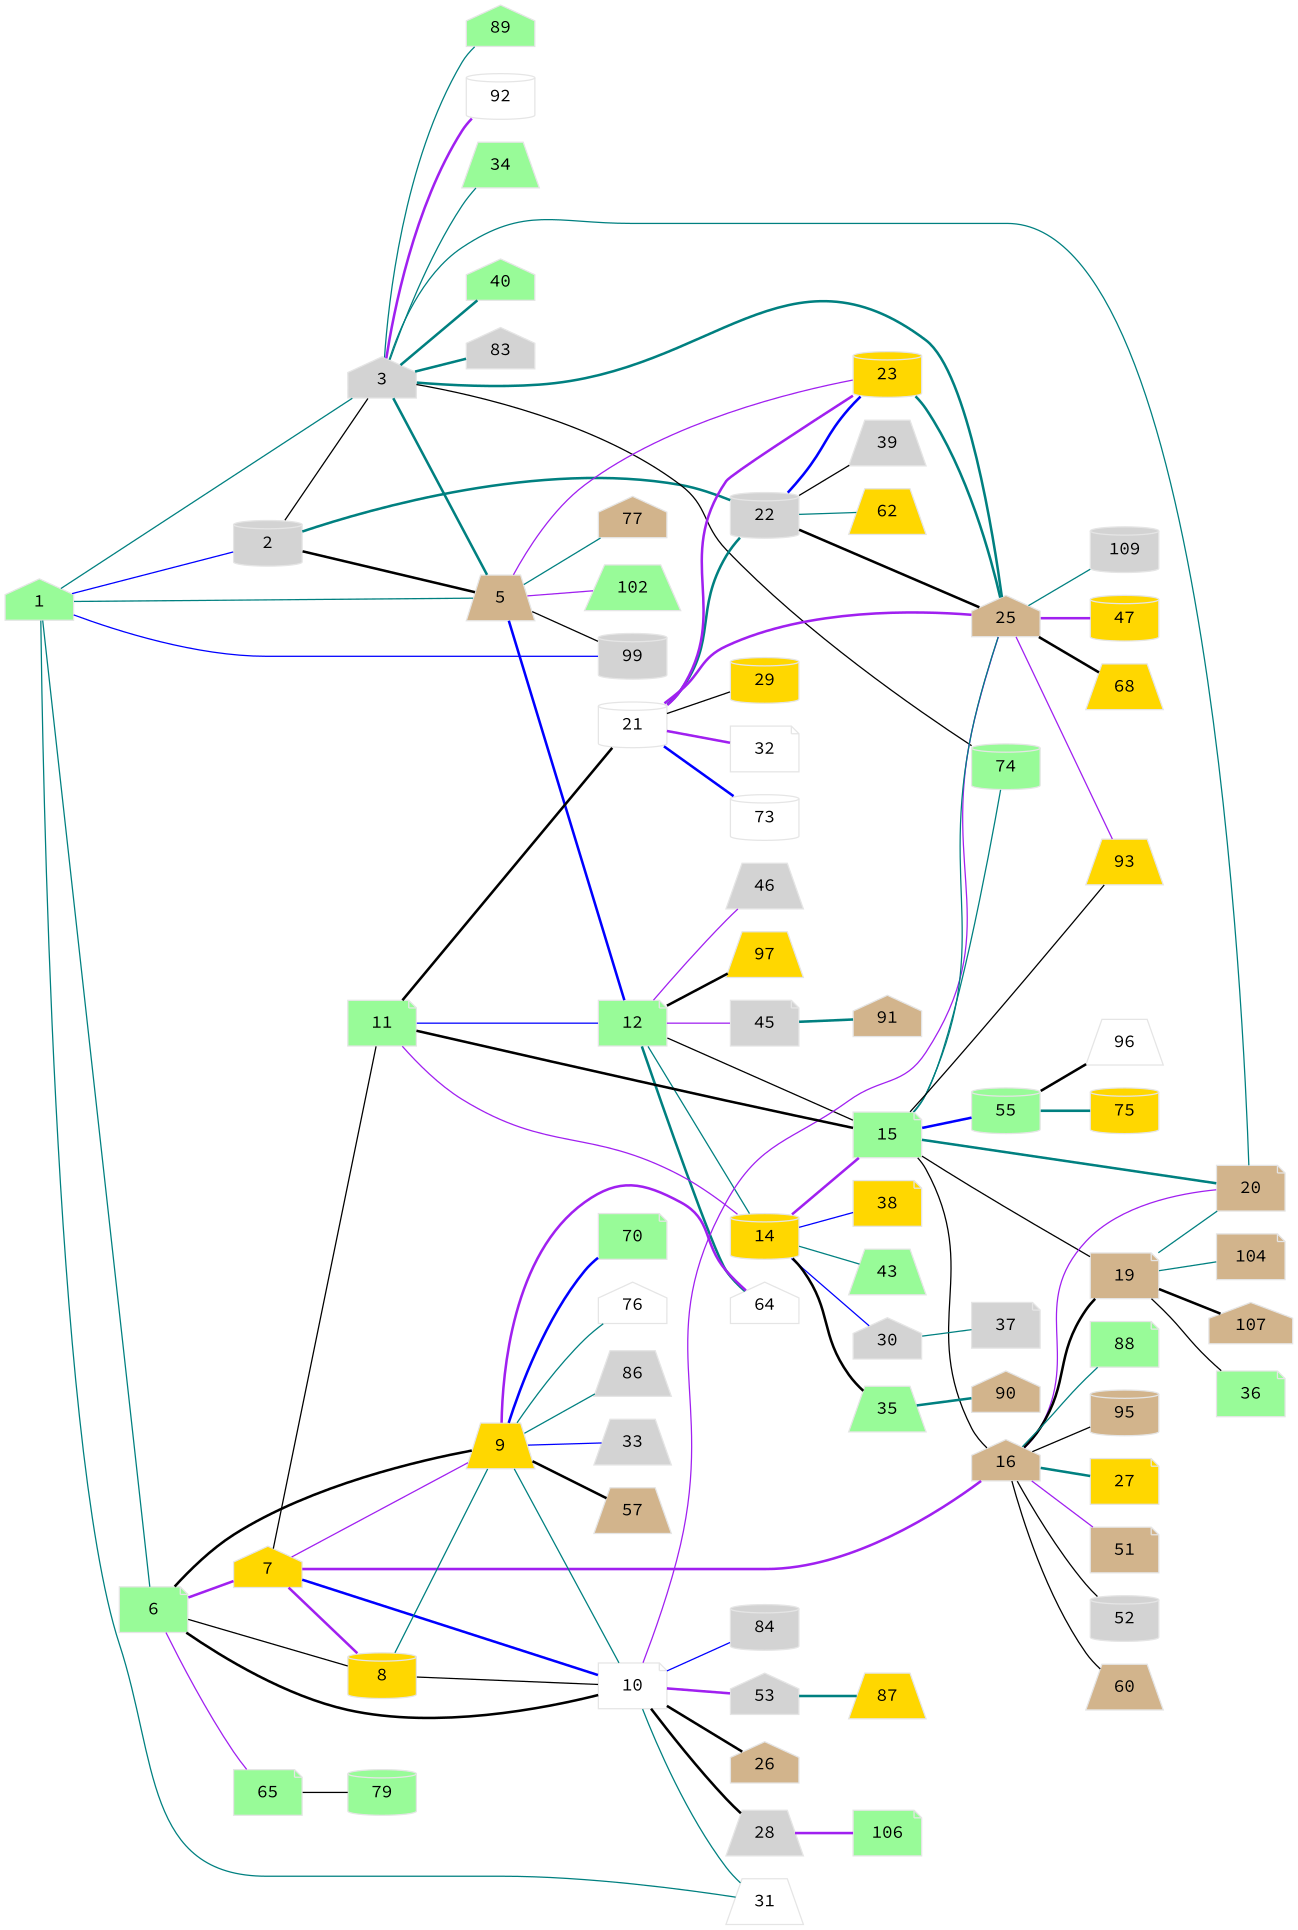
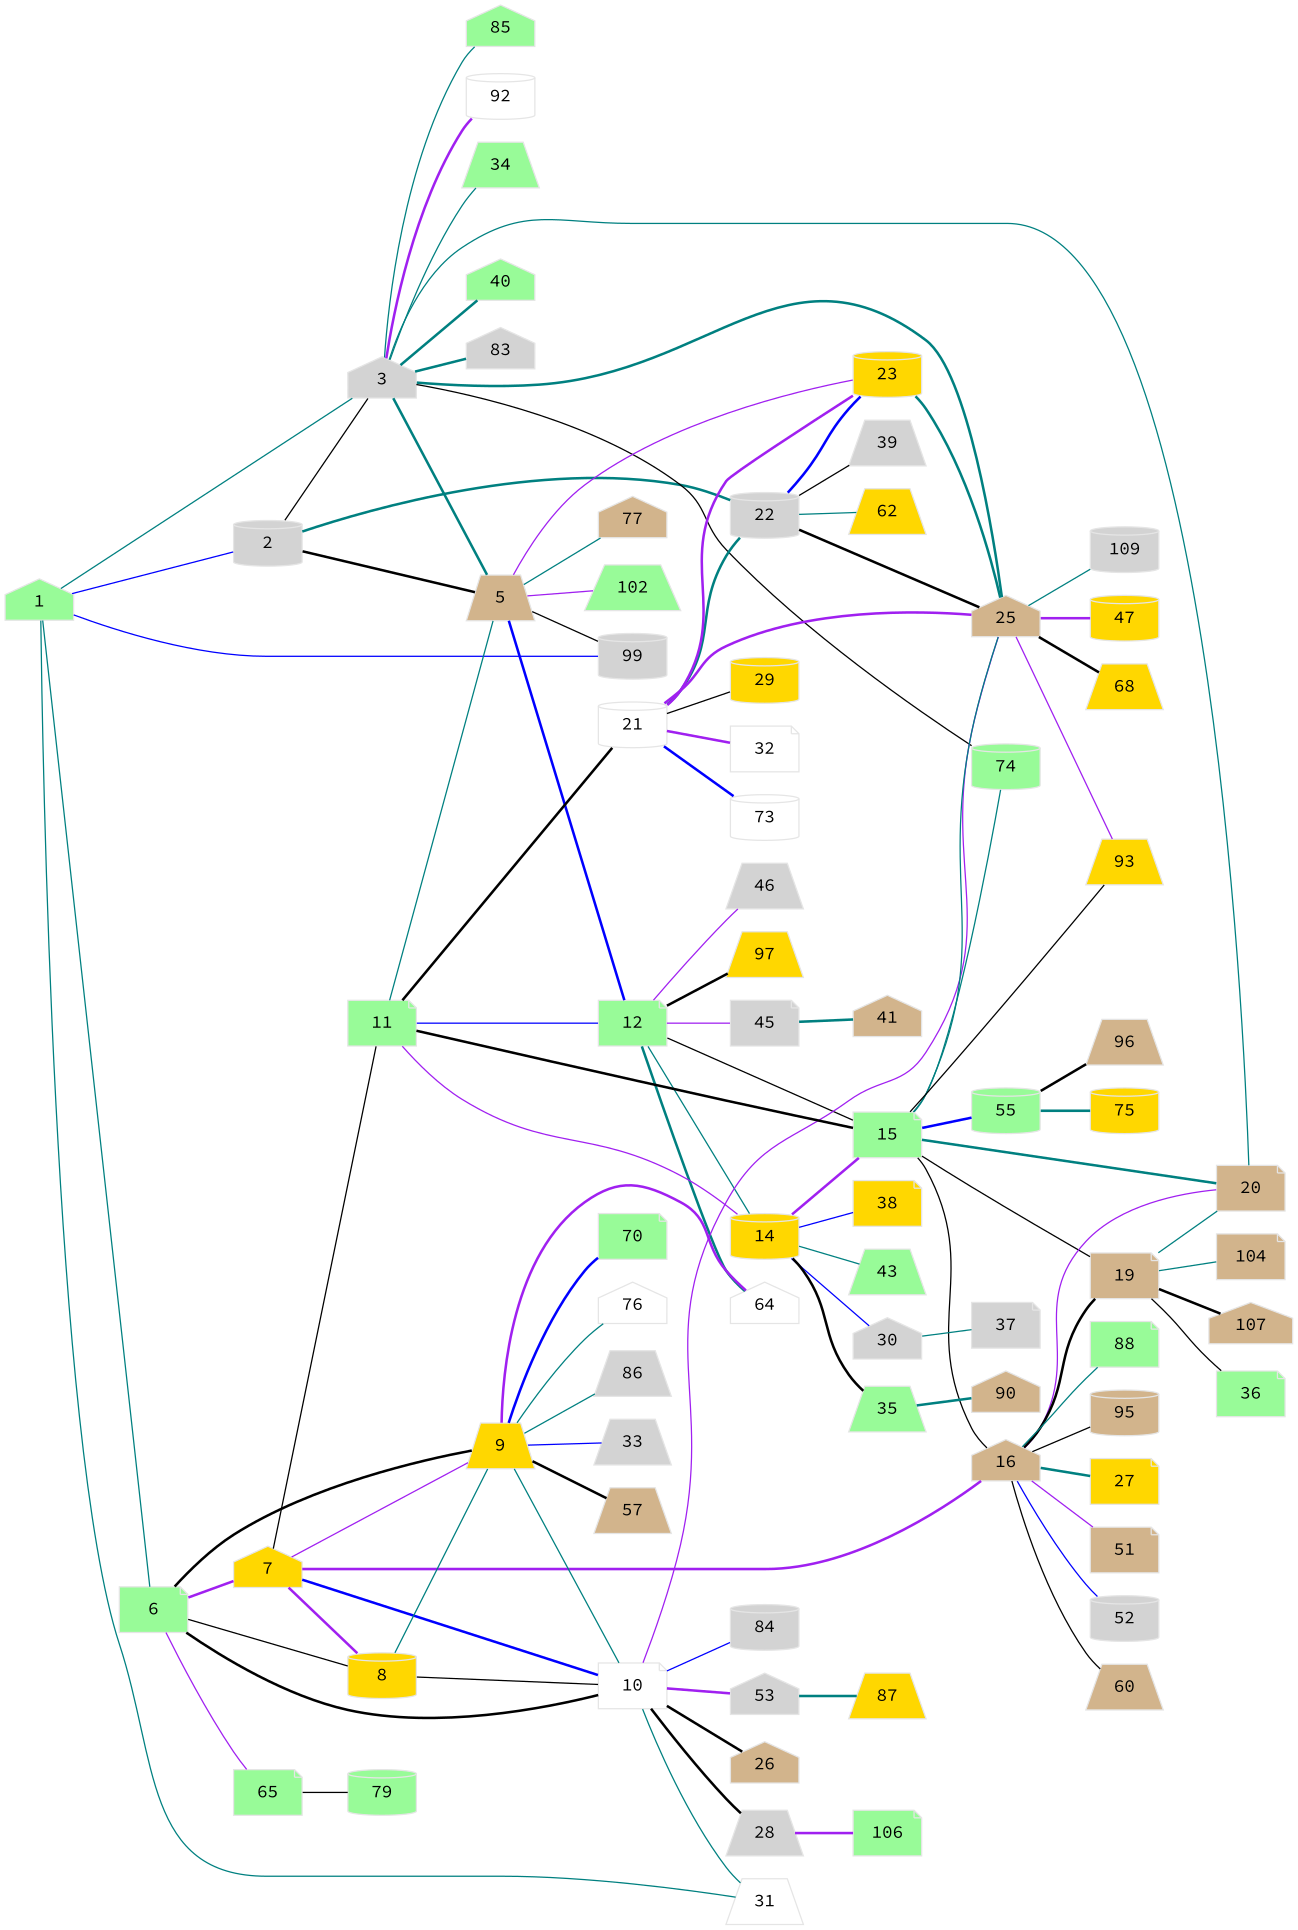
node "89": label "89" -> "85"
edge "5" -- "1": now "5" -- "11"
node "91": label "91" -> "41"
node "96": fillcolor white -> tan
edge "16" -- "52": color black -> blue
